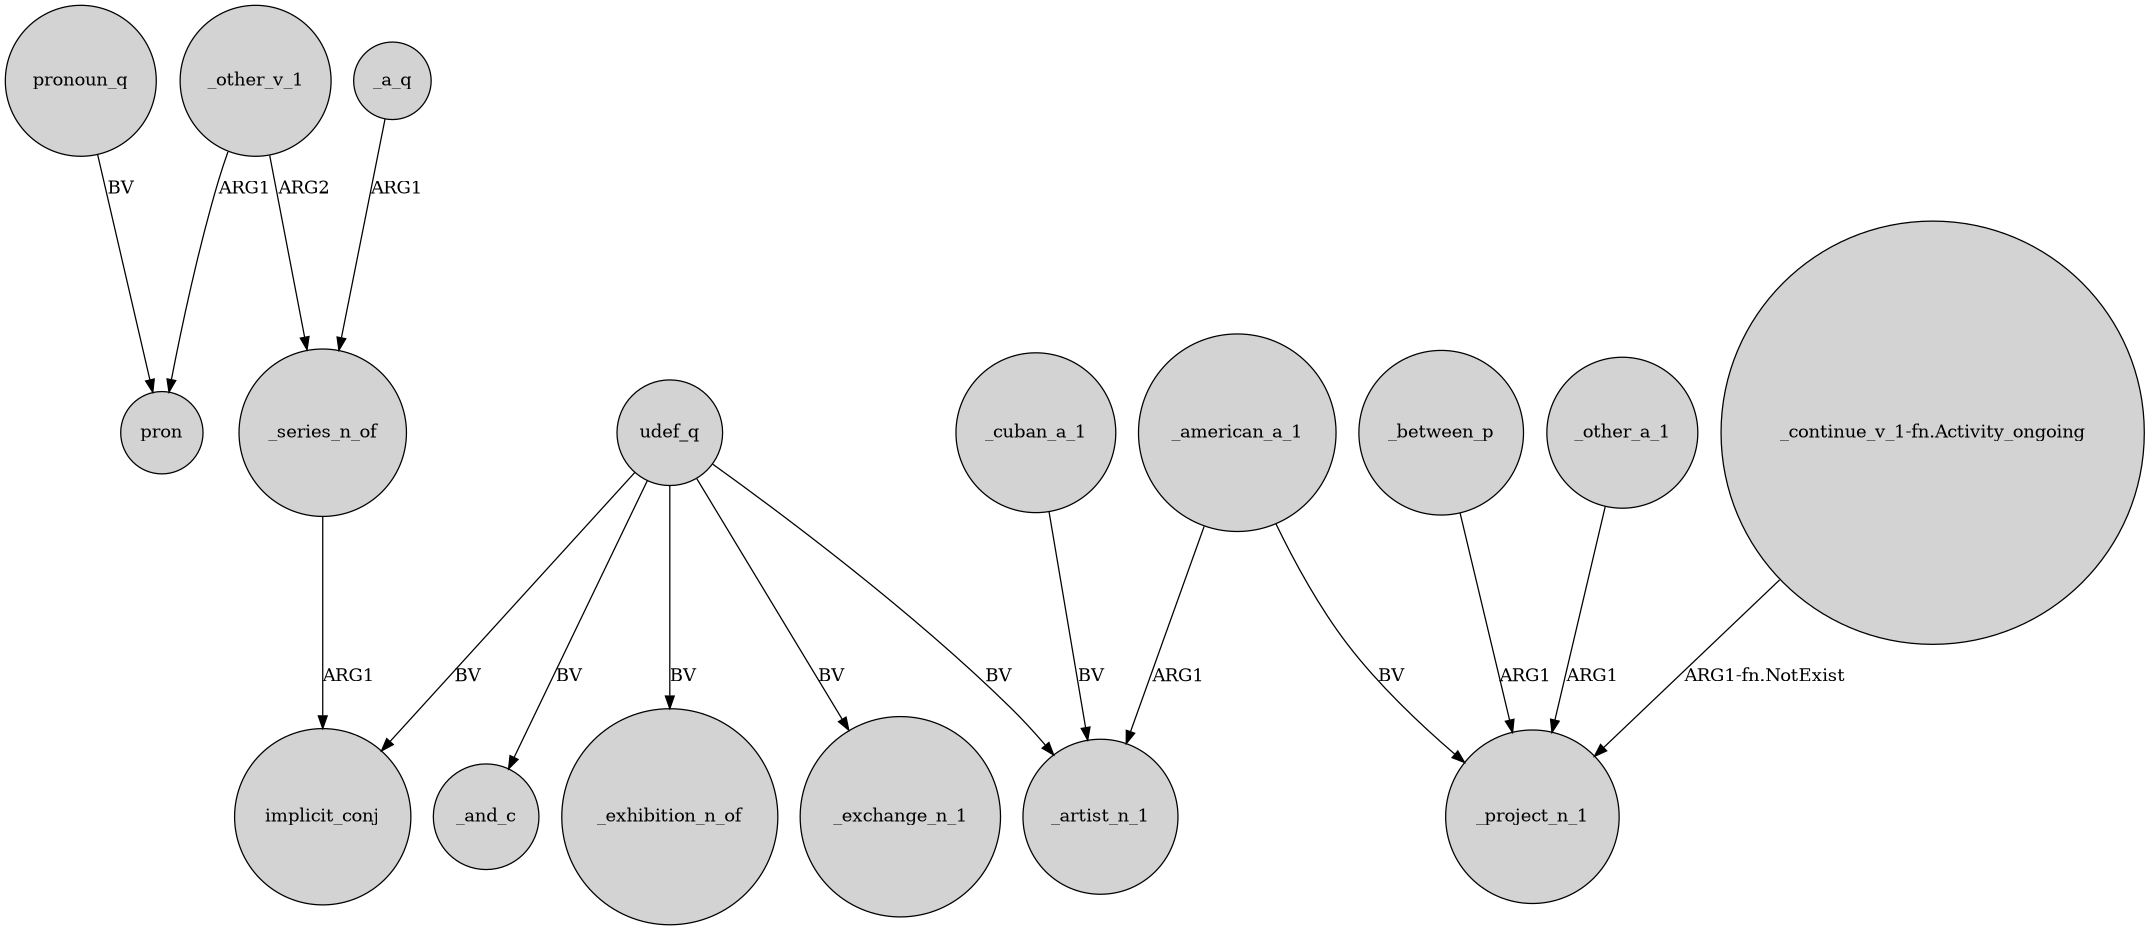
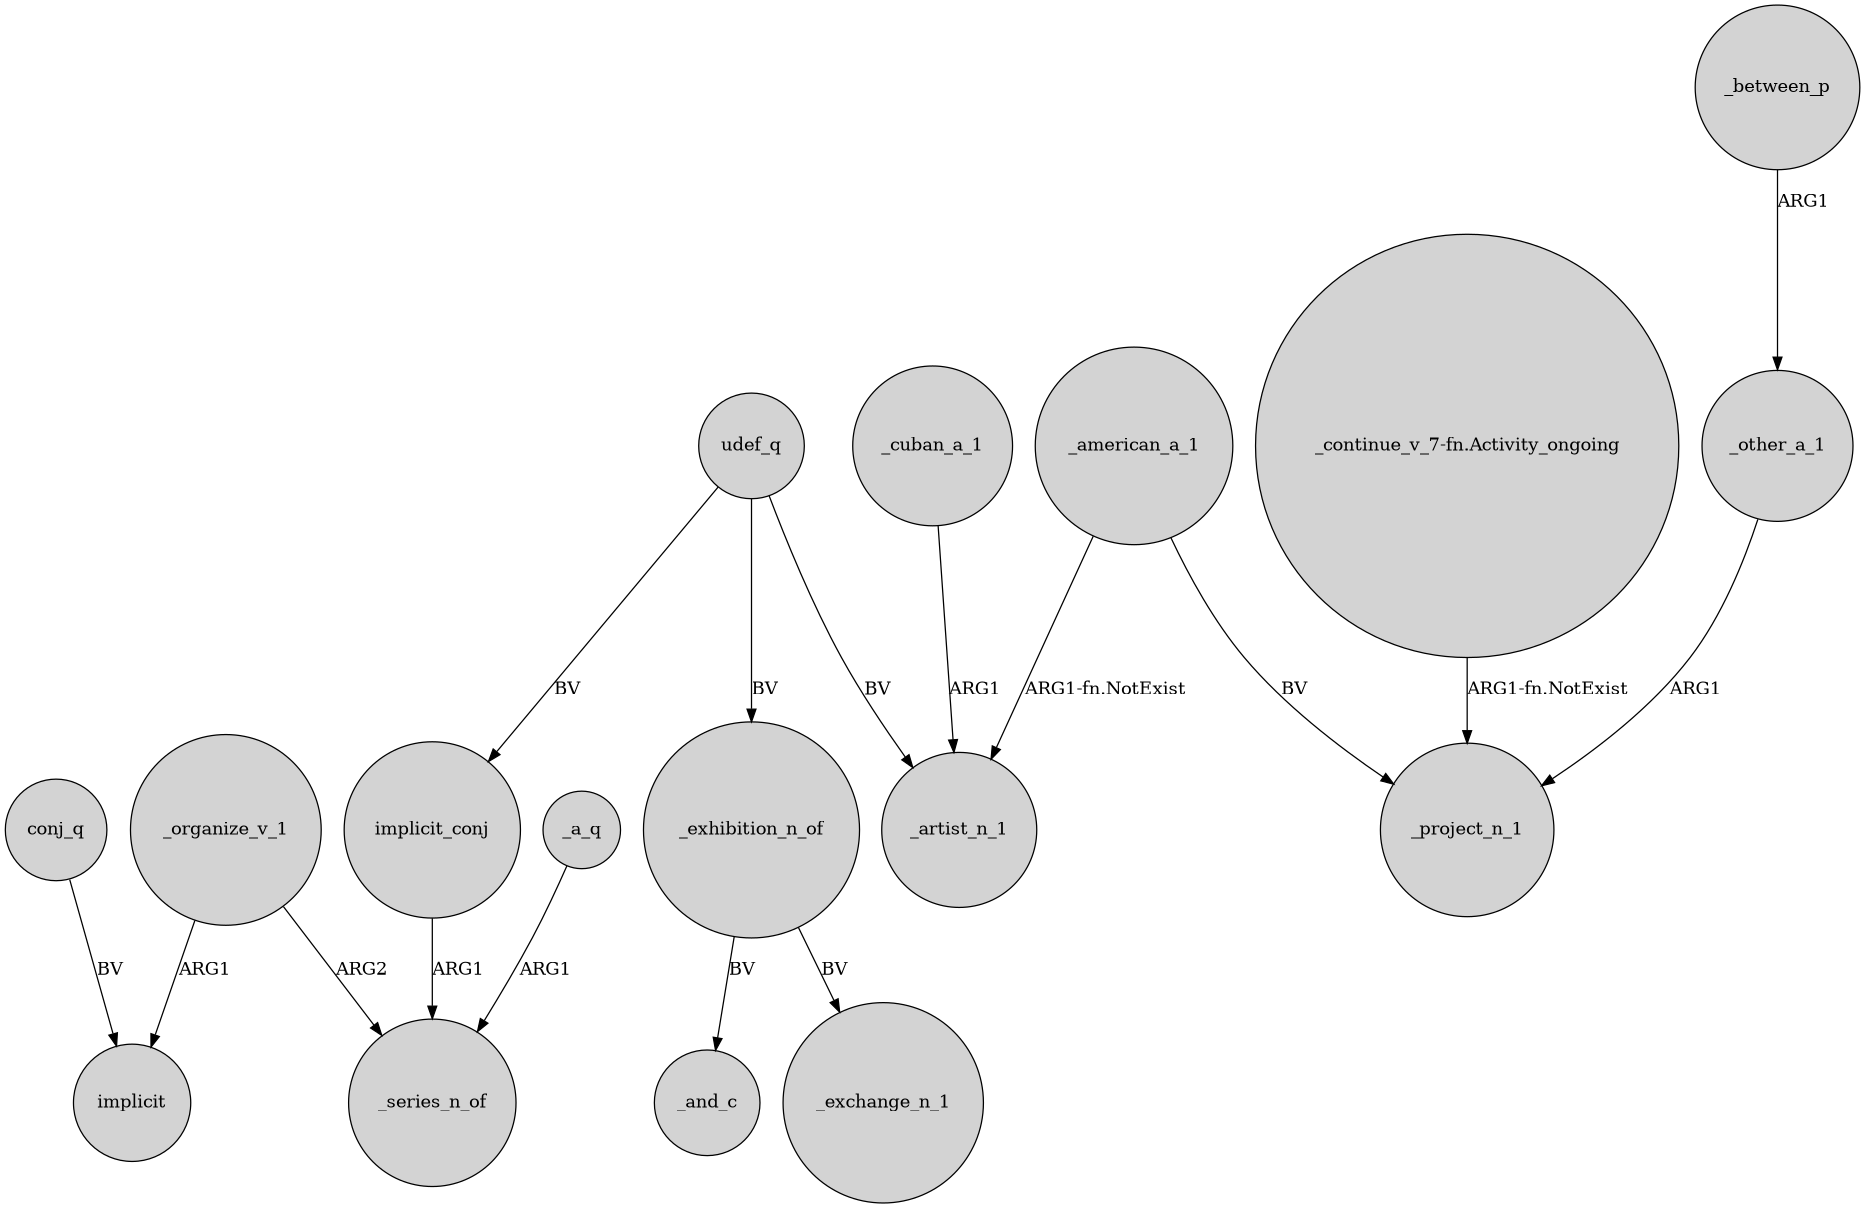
node "pronoun_q": label "pronoun_q" -> "conj_q"
node "_other_v_1": label "_other_v_1" -> "_organize_v_1"
node "pron": label "pron" -> "implicit"
node "_continue_v_1-fn.Activity_ongoing": label "_continue_v_1-fn.Activity_ongoing" -> "_continue_v_7-fn.Activity_ongoing"
edge "udef_q" -> "_exchange_n_1": now "_exhibition_n_of" -> "_exchange_n_1"
edge "_series_n_of" -> "implicit_conj": reversed
edge "_between_p" -> "_project_n_1": now "_between_p" -> "_other_a_1"
edge "udef_q" -> "_and_c": now "_exhibition_n_of" -> "_and_c"
edge "_cuban_a_1" -> "_artist_n_1": label "BV" -> "ARG1"
edge "_american_a_1" -> "_artist_n_1": label "ARG1" -> "ARG1-fn.NotExist"
